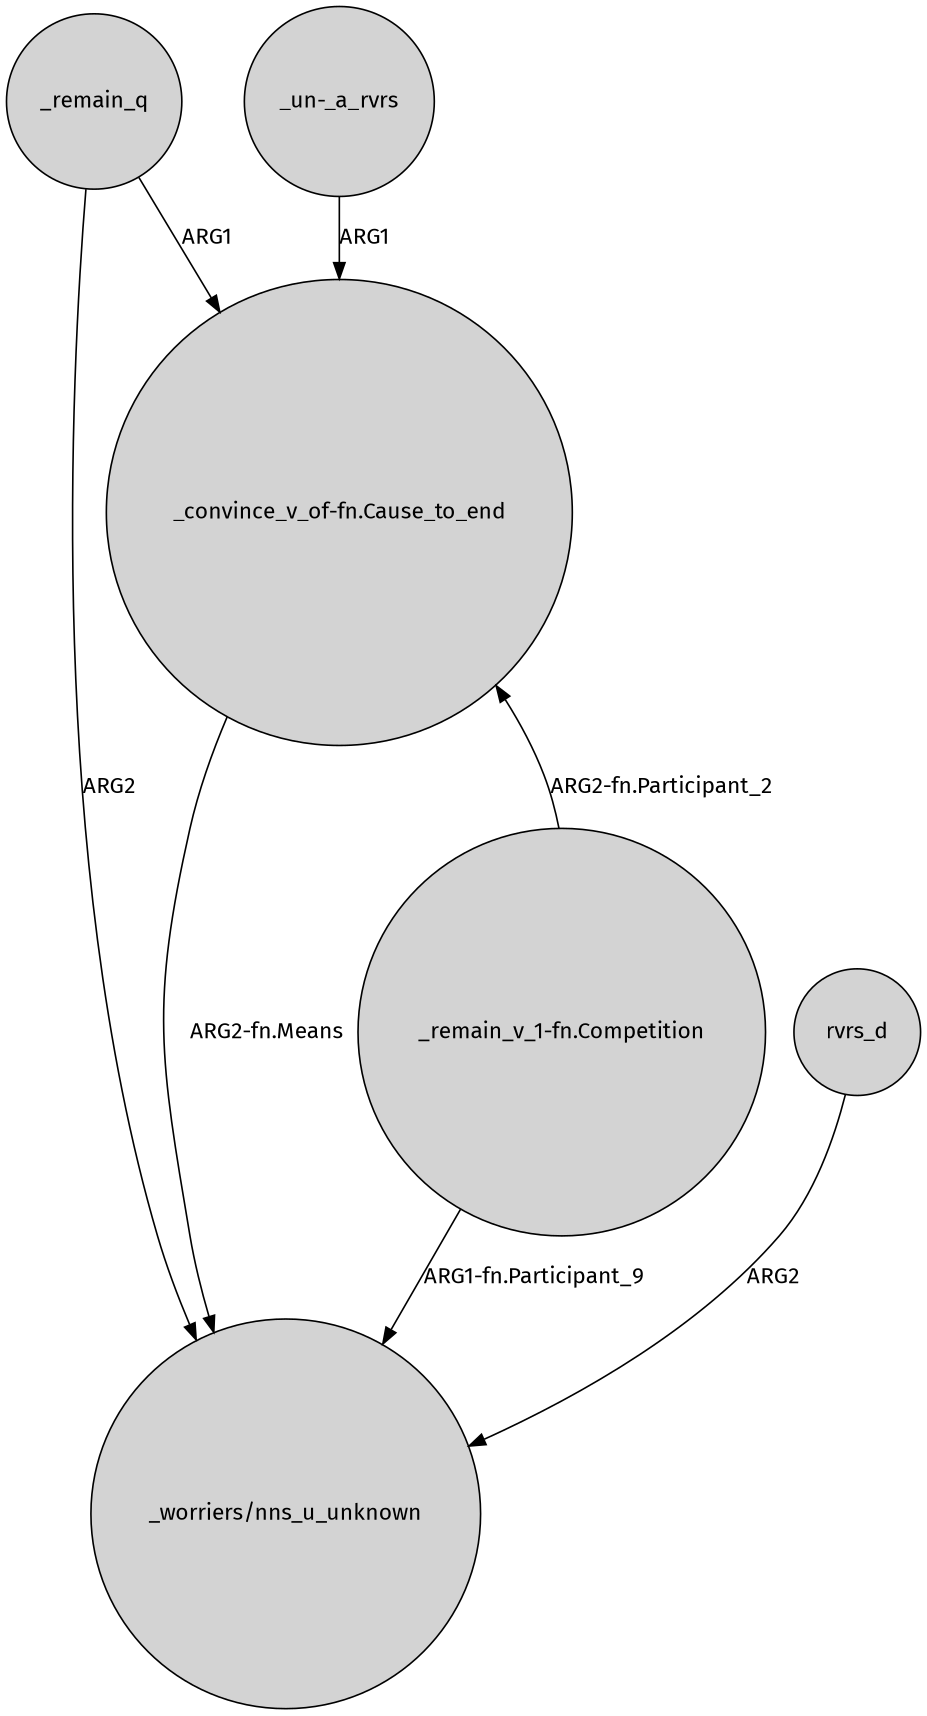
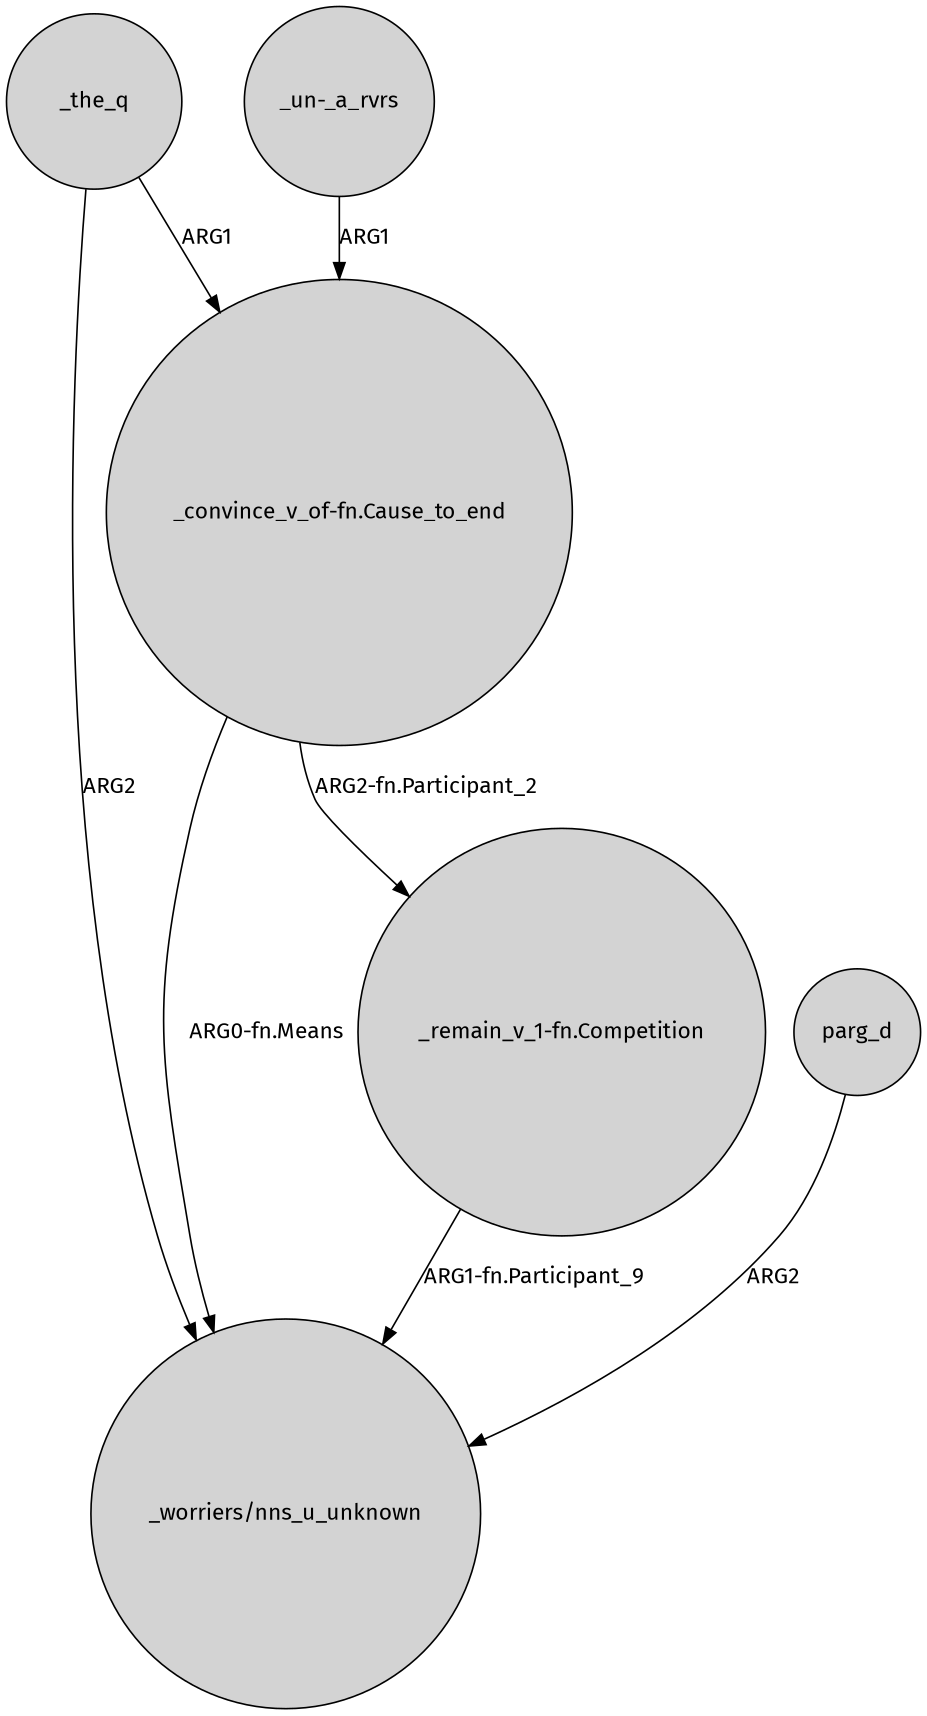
node "_remain_q": label "_remain_q" -> "_the_q"
edge "_remain_v_1-fn.Competition" -> "_convince_v_of-fn.Cause_to_end": reversed
edge "_convince_v_of-fn.Cause_to_end" -> "_worriers/nns_u_unknown": label "ARG2-fn.Means" -> "ARG0-fn.Means"
node "rvrs_d": label "rvrs_d" -> "parg_d"
